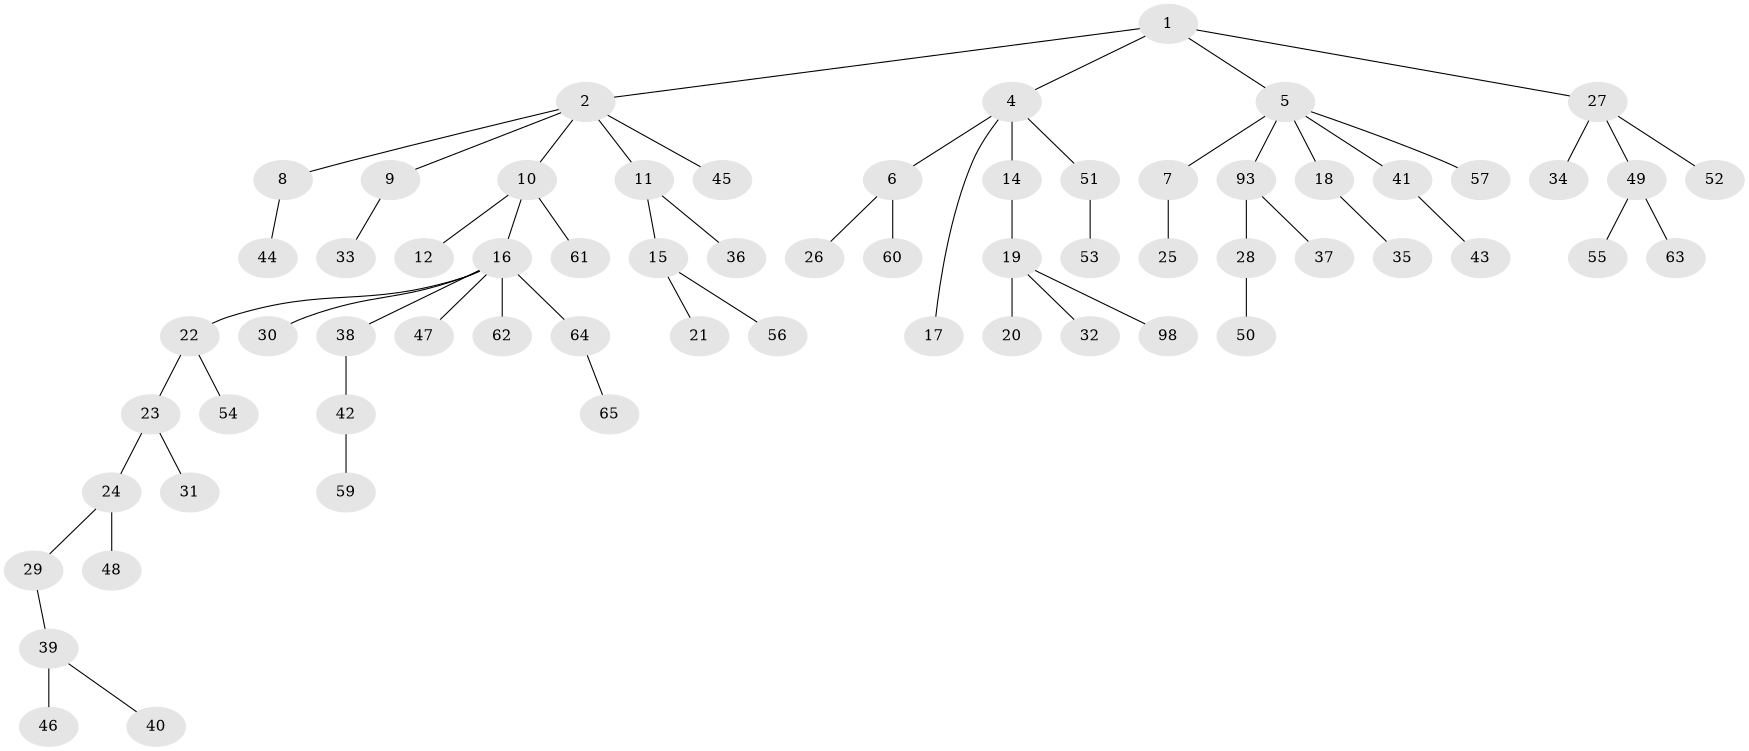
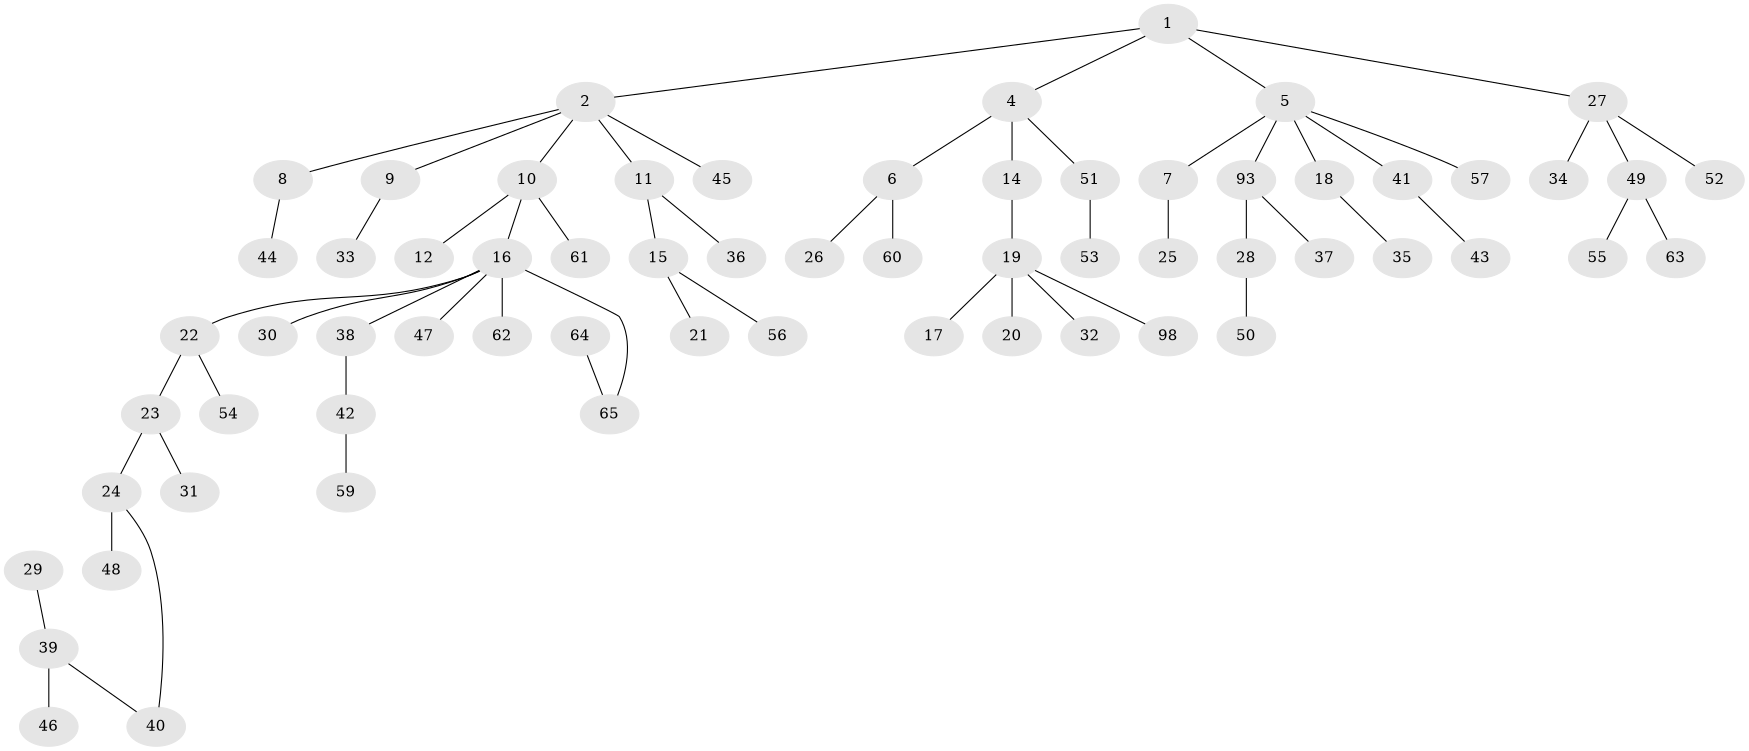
edge "4" -- "17": now "19" -- "17"
edge "16" -- "64": now "16" -- "65"
edge "24" -- "29": now "24" -- "40"
